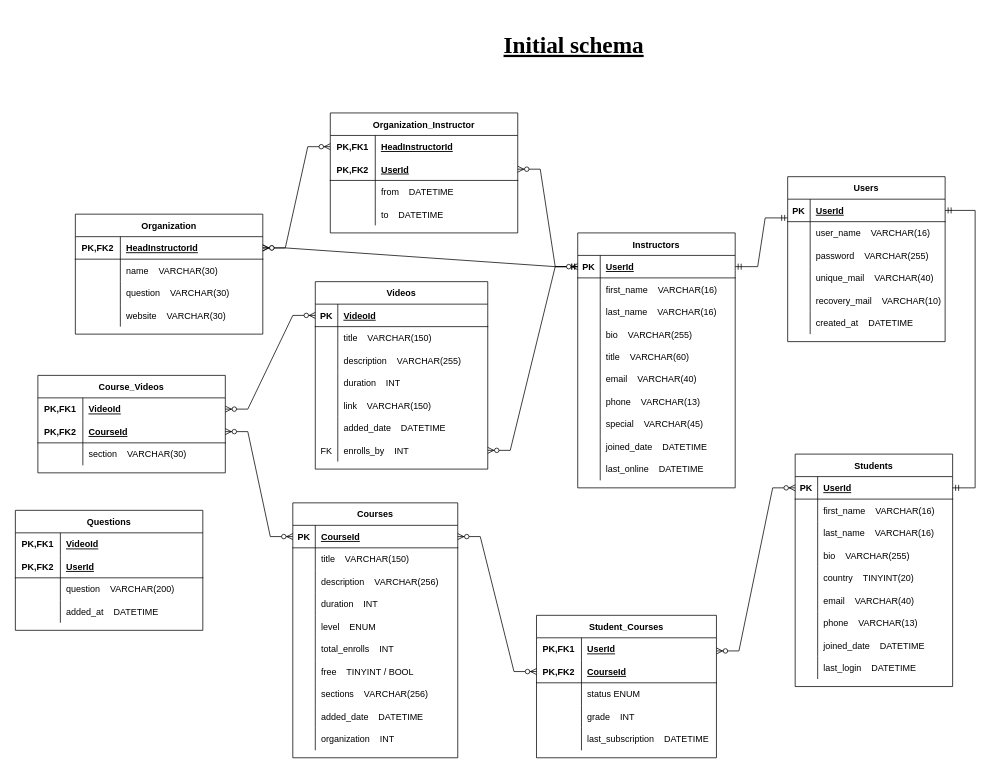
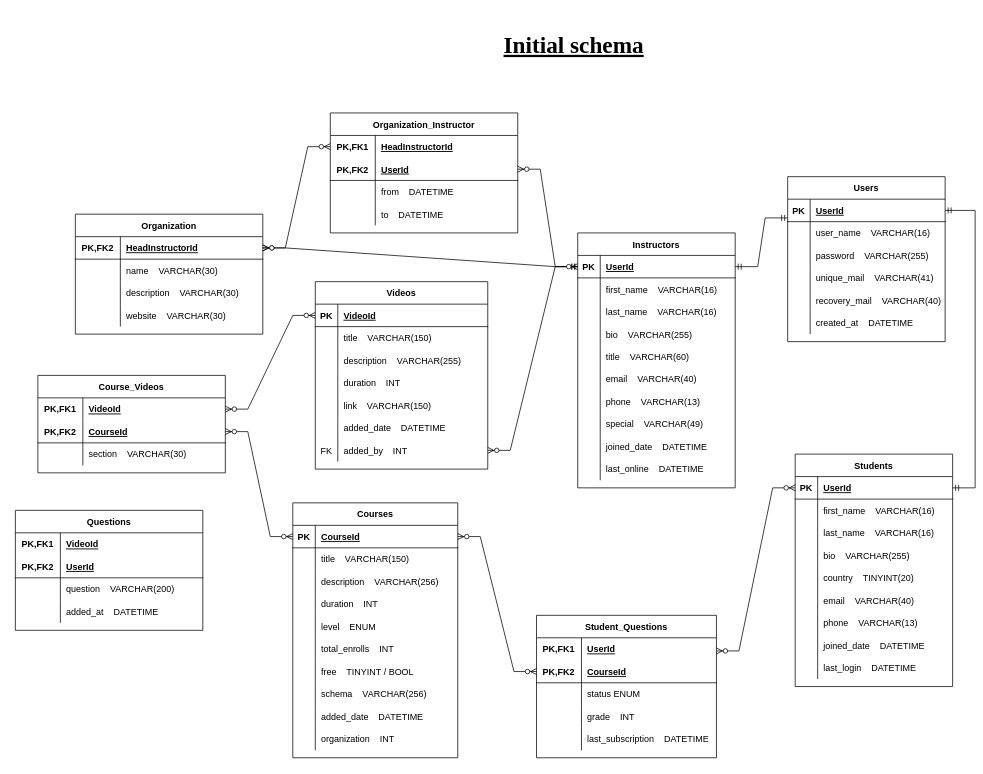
node "unique_mail VARCHAR(40)": label "unique_mail VARCHAR(40)" -> "unique_mail VARCHAR(41)"
node "question VARCHAR(30)": label "question VARCHAR(30)" -> "description VARCHAR(30)"
node "recovery_mail VARCHAR(10)": label "recovery_mail VARCHAR(10)" -> "recovery_mail VARCHAR(40)"
node "special VARCHAR(45)": label "special VARCHAR(45)" -> "special VARCHAR(49)"
node "enrolls_by INT": label "enrolls_by INT" -> "added_by INT"
node "Student_Courses": label "Student_Courses" -> "Student_Questions"
node "sections VARCHAR(256)": label "sections VARCHAR(256)" -> "schema VARCHAR(256)"
